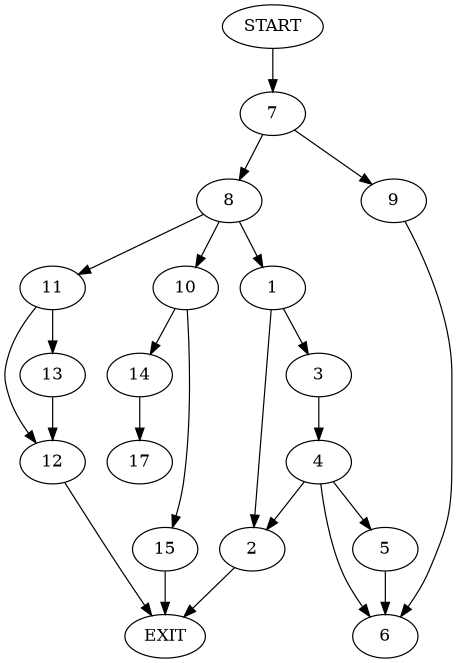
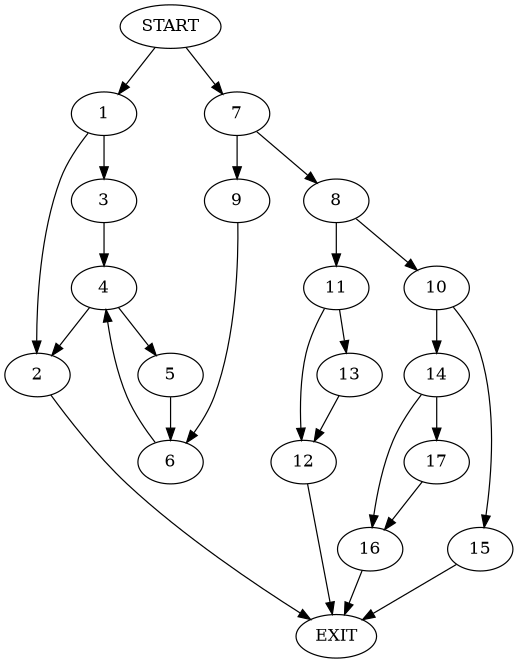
edge "8" -> "1": now "START" -> "1"
edge "4" -> "6": reversed
node "16": added
